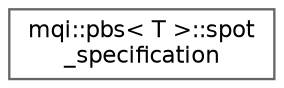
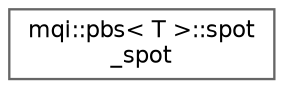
node "mqi::pbs< T >::spot _specification": label "mqi::pbs< T >::spot _specification" -> "mqi::pbs< T >::spot _spot"
